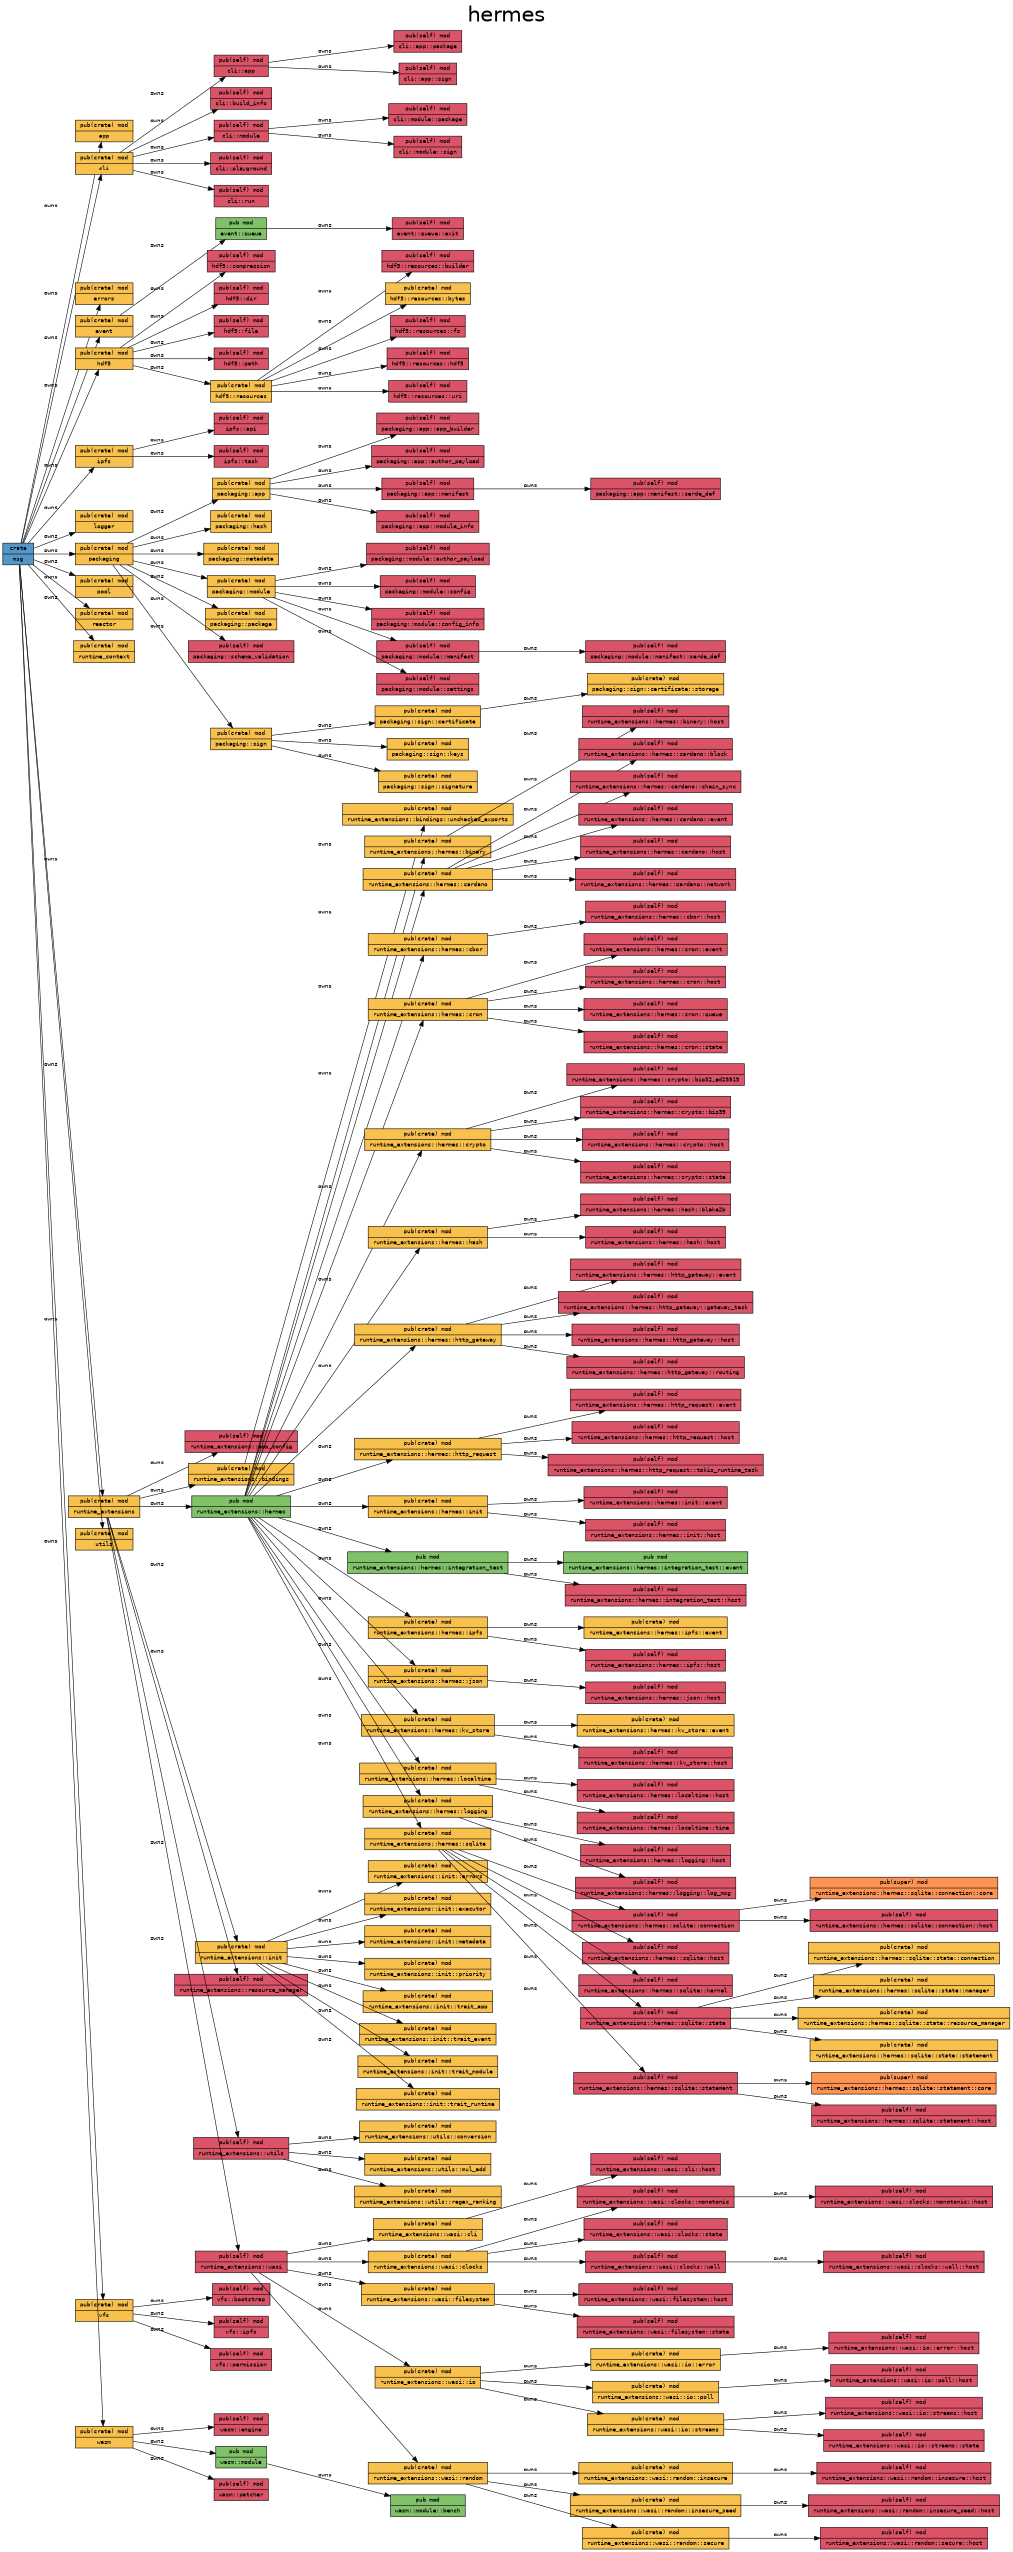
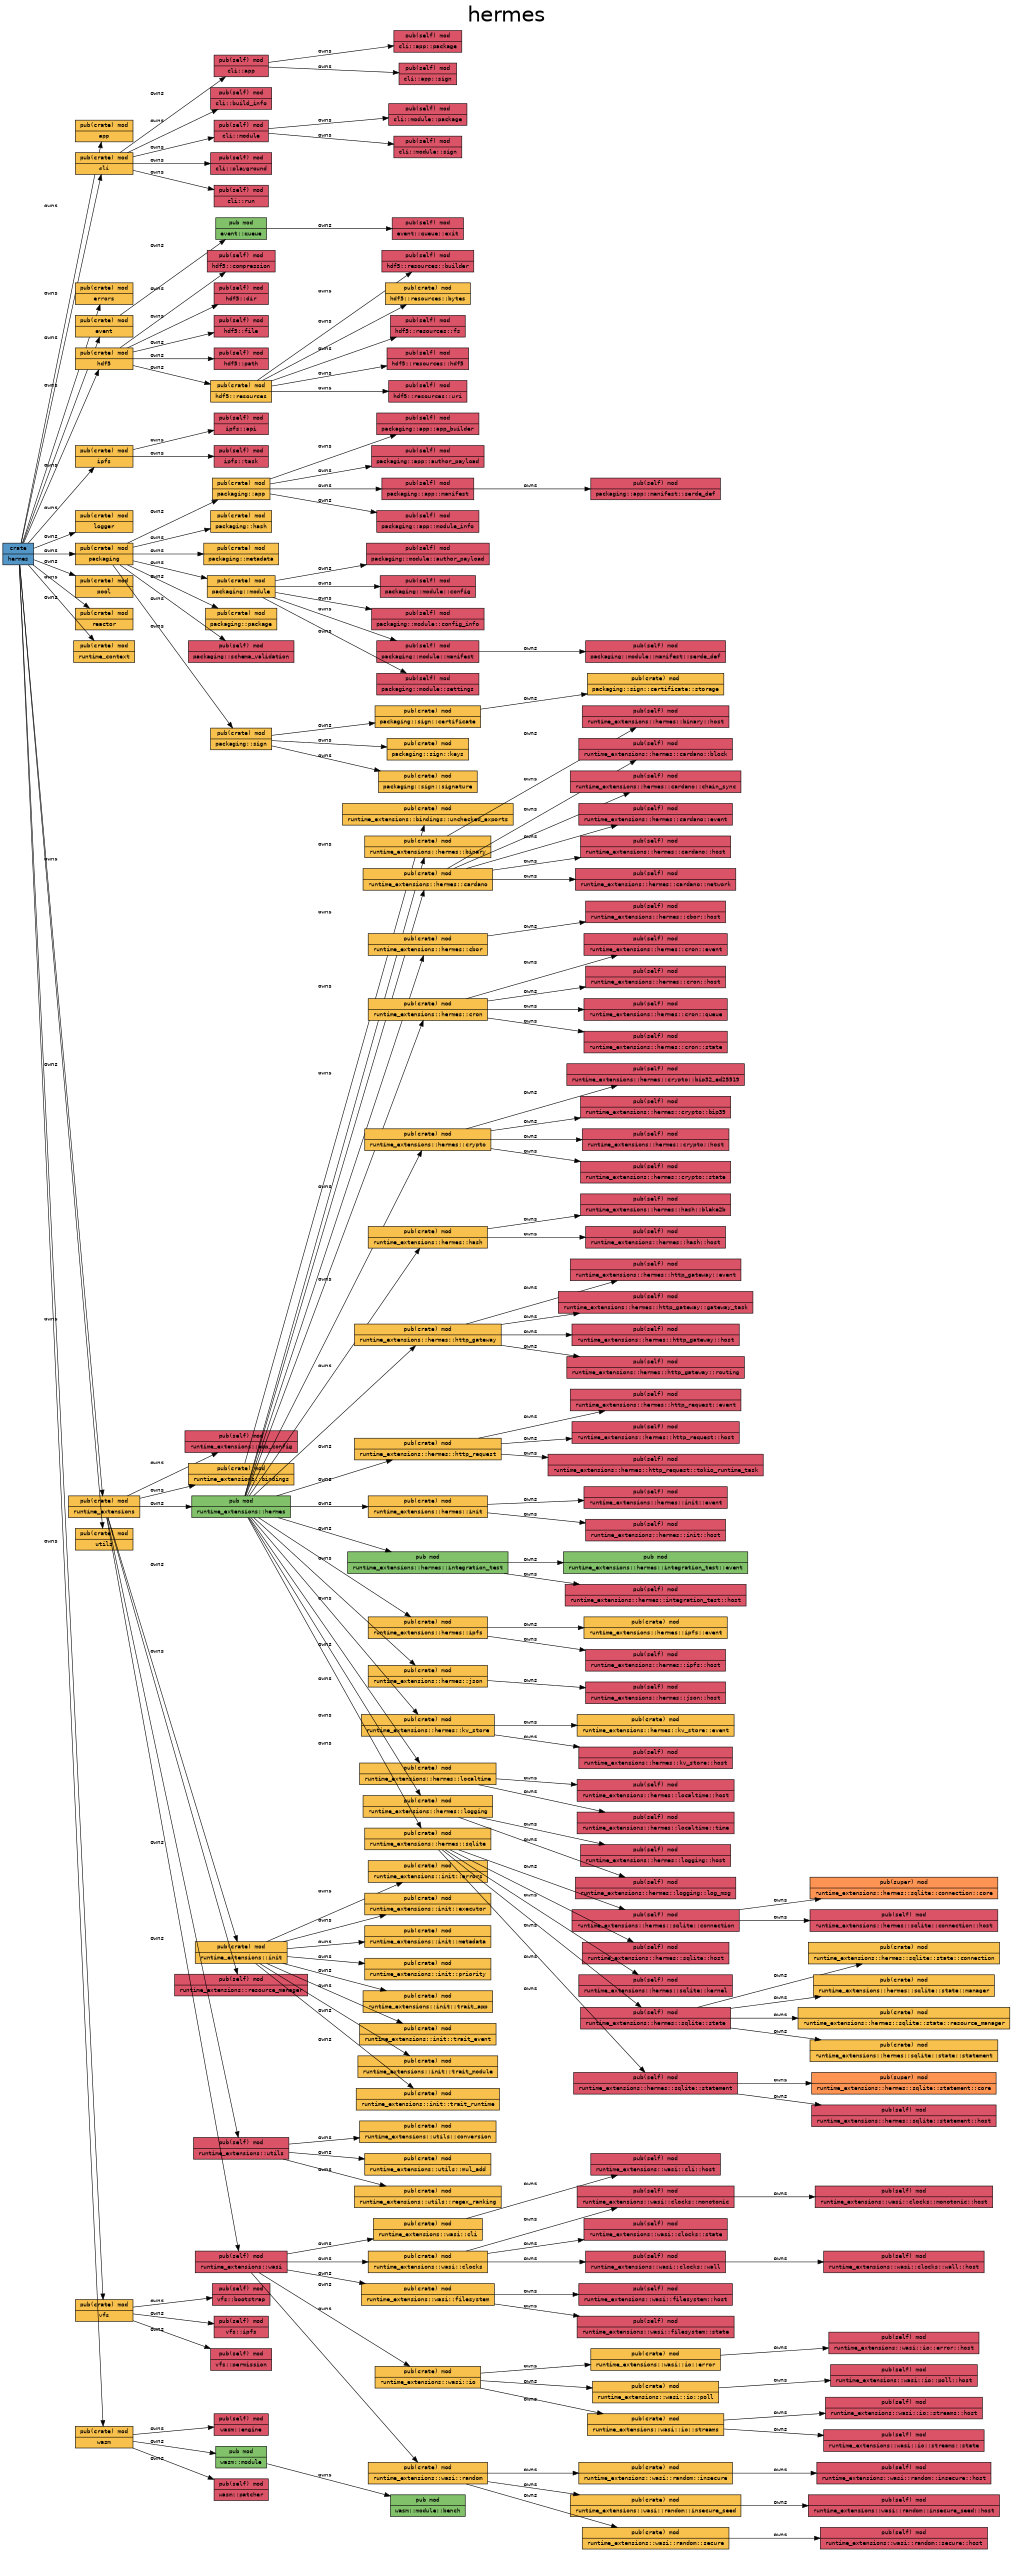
node "crate": text "msg" -> "hermes"
